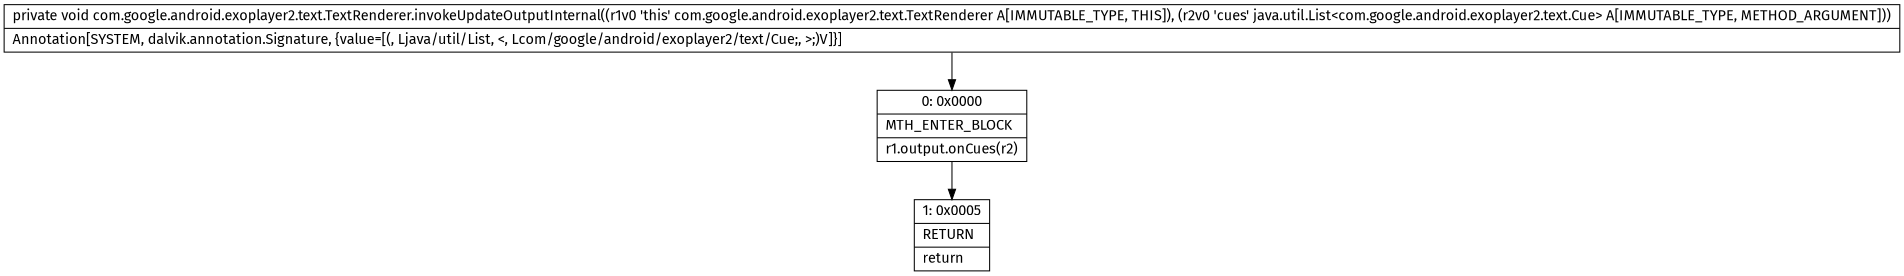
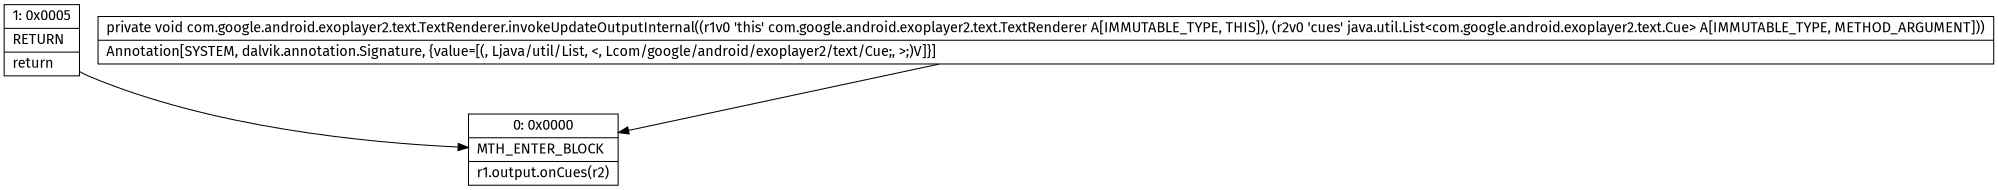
edge "0: 0x0000" -> "1: 0x0005": reversed
